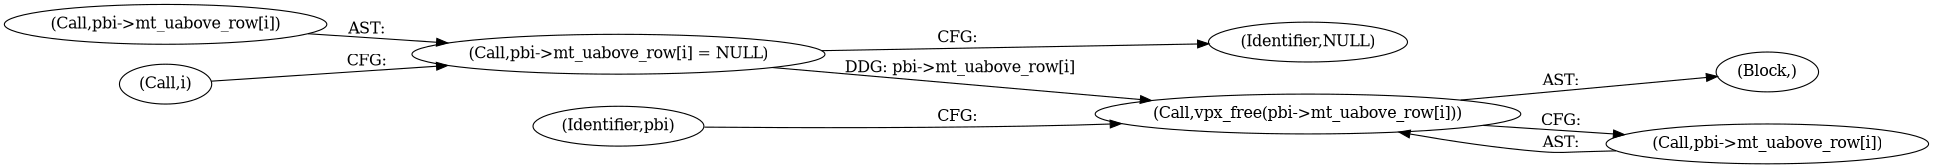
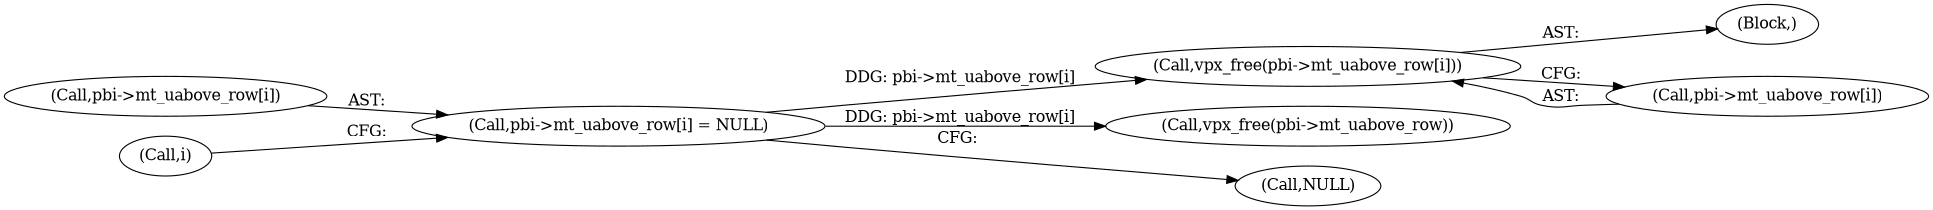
node "(Identifier,NULL)": label "(Identifier,NULL)" -> "(Call,NULL)"
node "(Identifier,pbi)": removed
node "(Call,vpx_free(pbi->mt_uabove_row))": added
